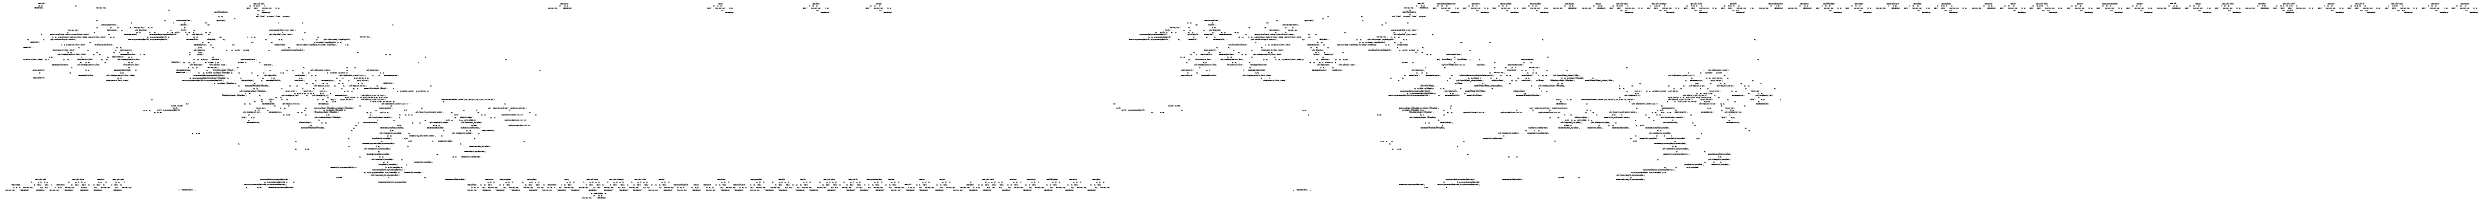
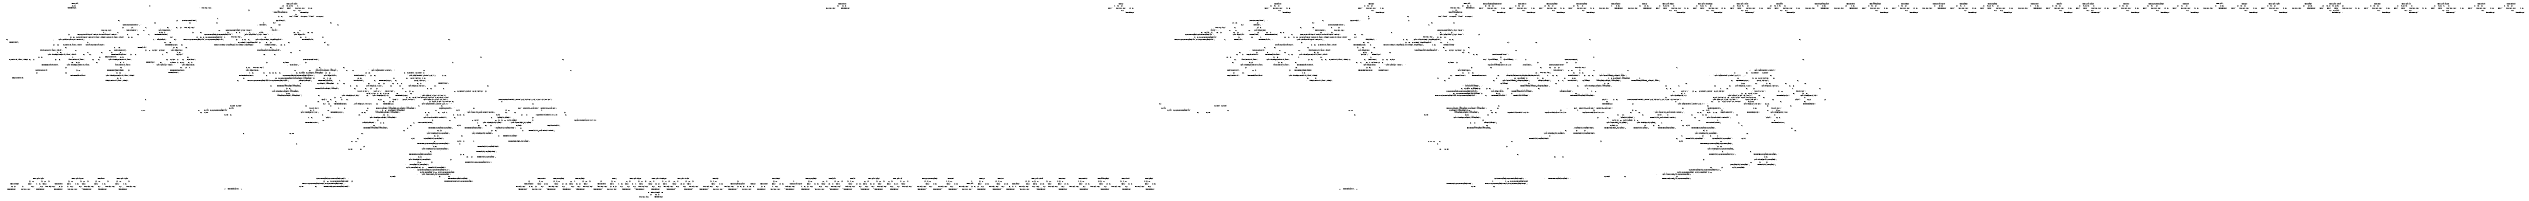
node "<(LOCAL,LayoutUnit oldHeight: LayoutUnit)<SUB>17</SUB>>": removed
